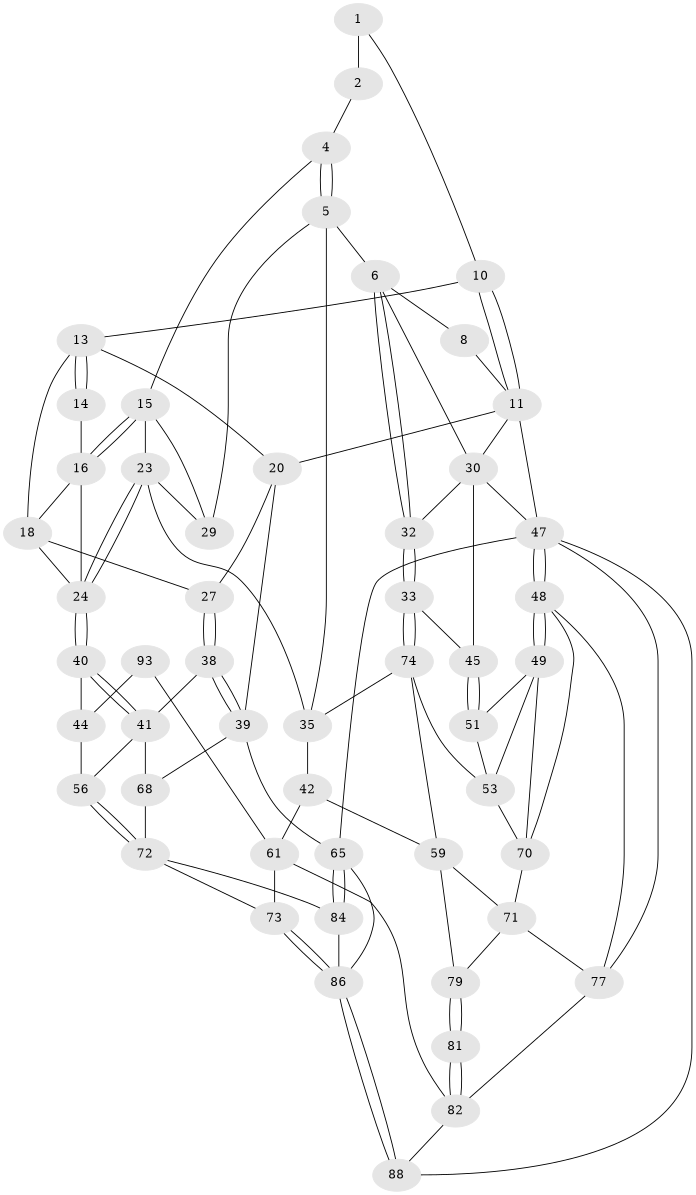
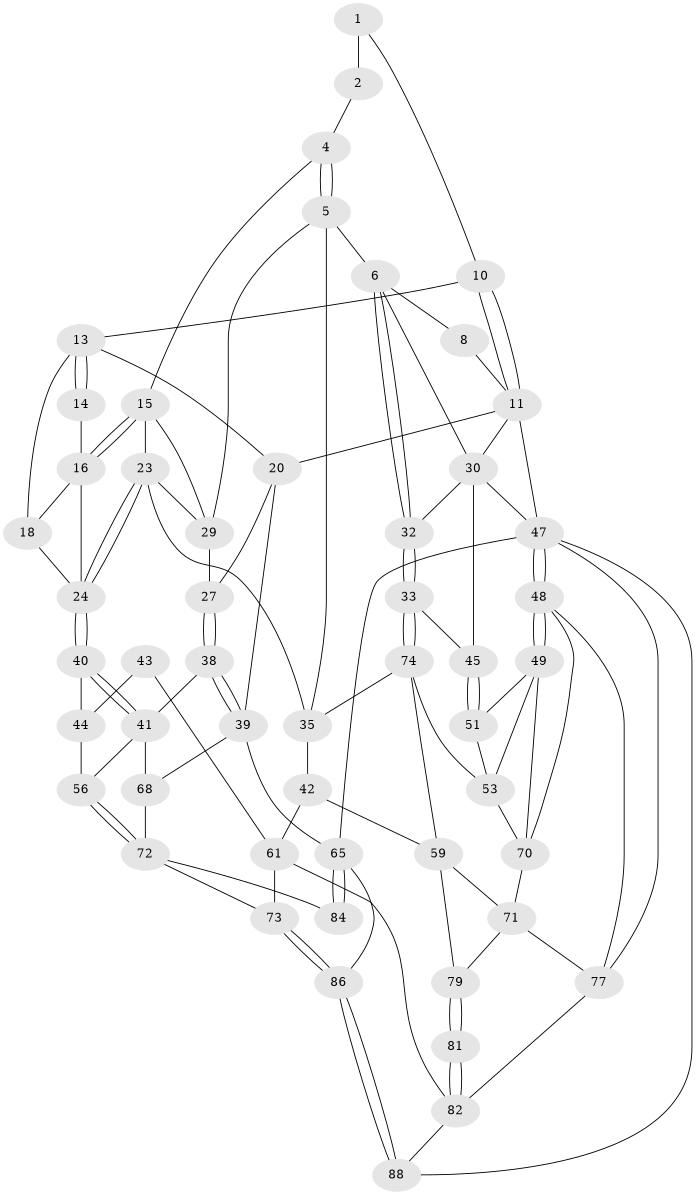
edge "18" -- "27": now "29" -- "27"
node "93": label "93" -> "43"
edge "84" -- "86": removed
